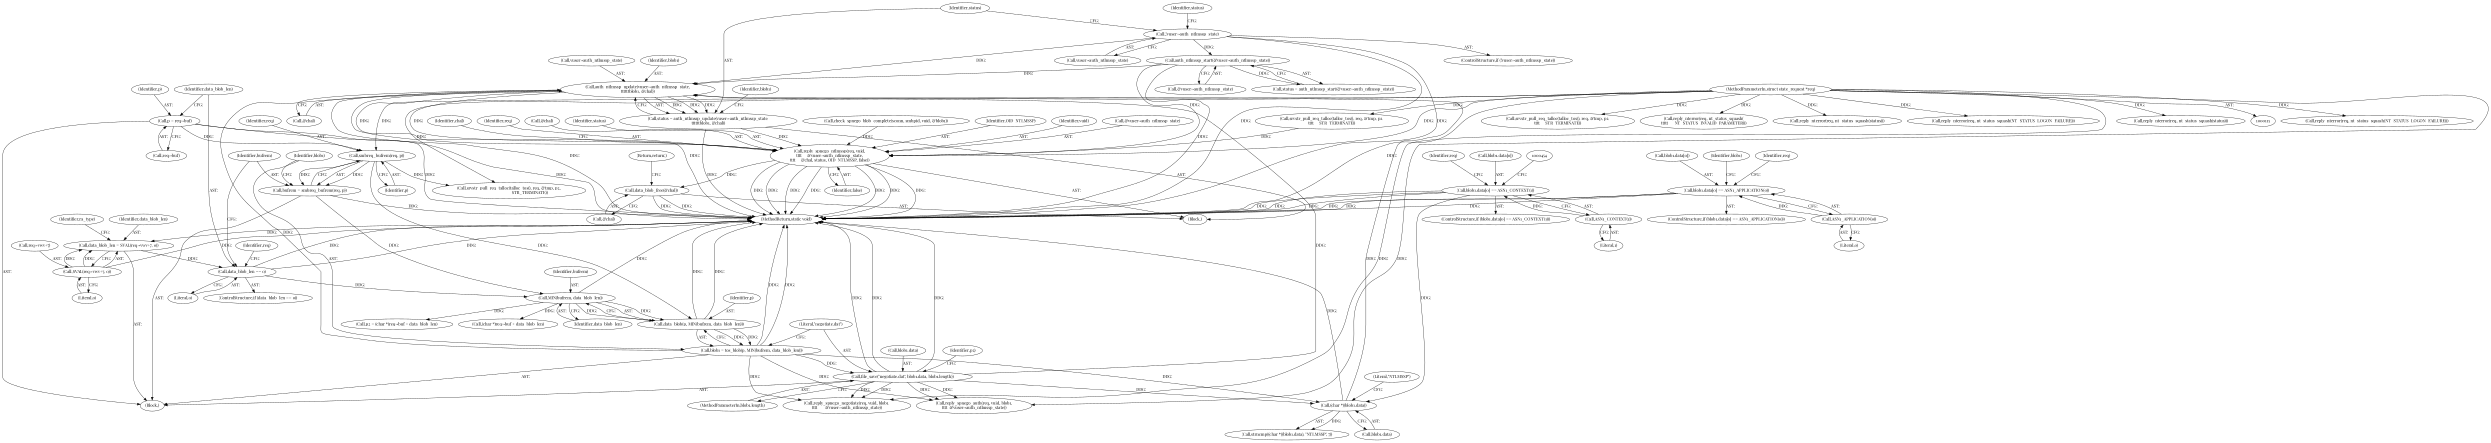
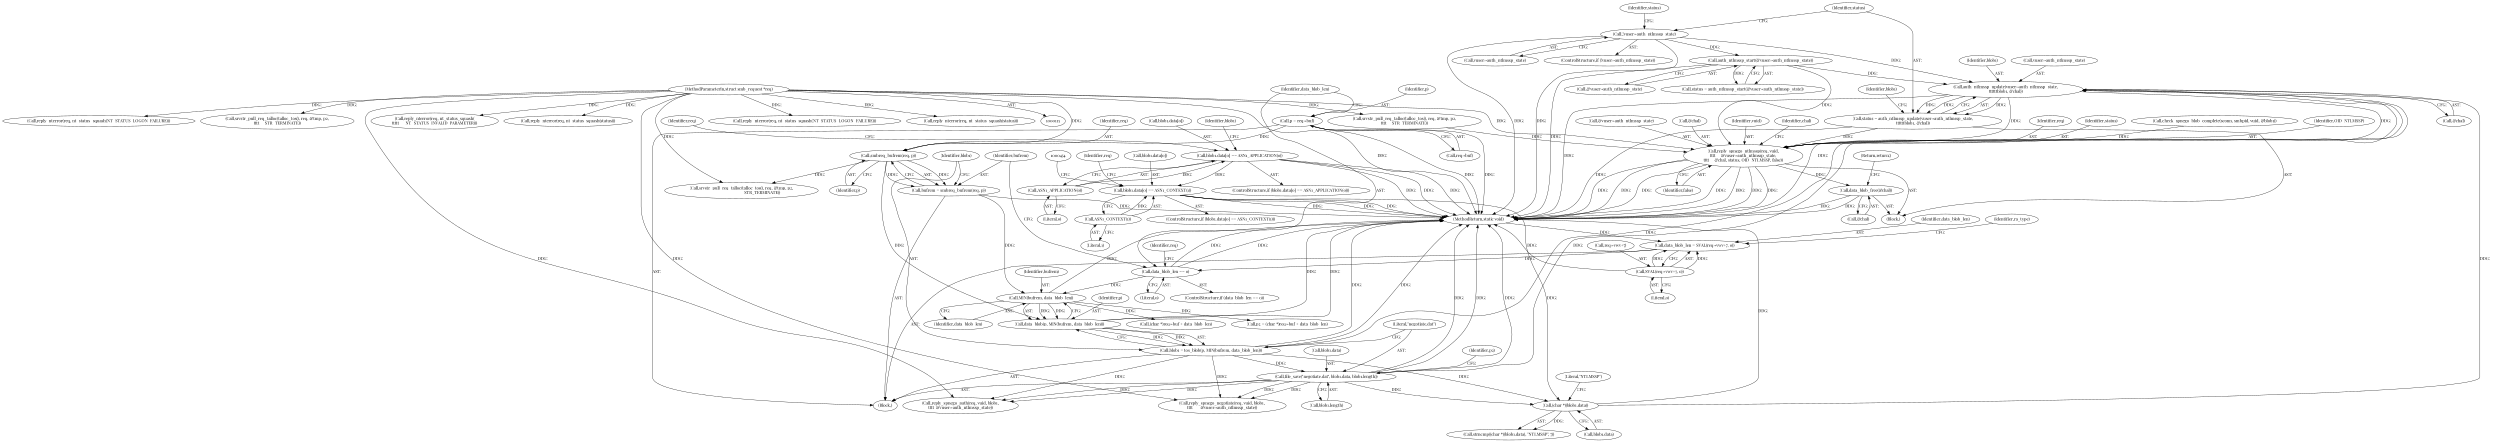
node "(MethodParameterIn,struct state_request *req)": label "(MethodParameterIn,struct state_request *req)" -> "(MethodParameterIn,struct smb_request *req)"
edge "(Call,blob1.data[0] == ASN1_APPLICATION(0))" -> "(Call,blob1.data[0] == ASN1_CONTEXT(1))": added, label "DDG:"
node "(MethodParameterIn,blob1.length)": label "(MethodParameterIn,blob1.length)" -> "(Call,blob1.length)"
